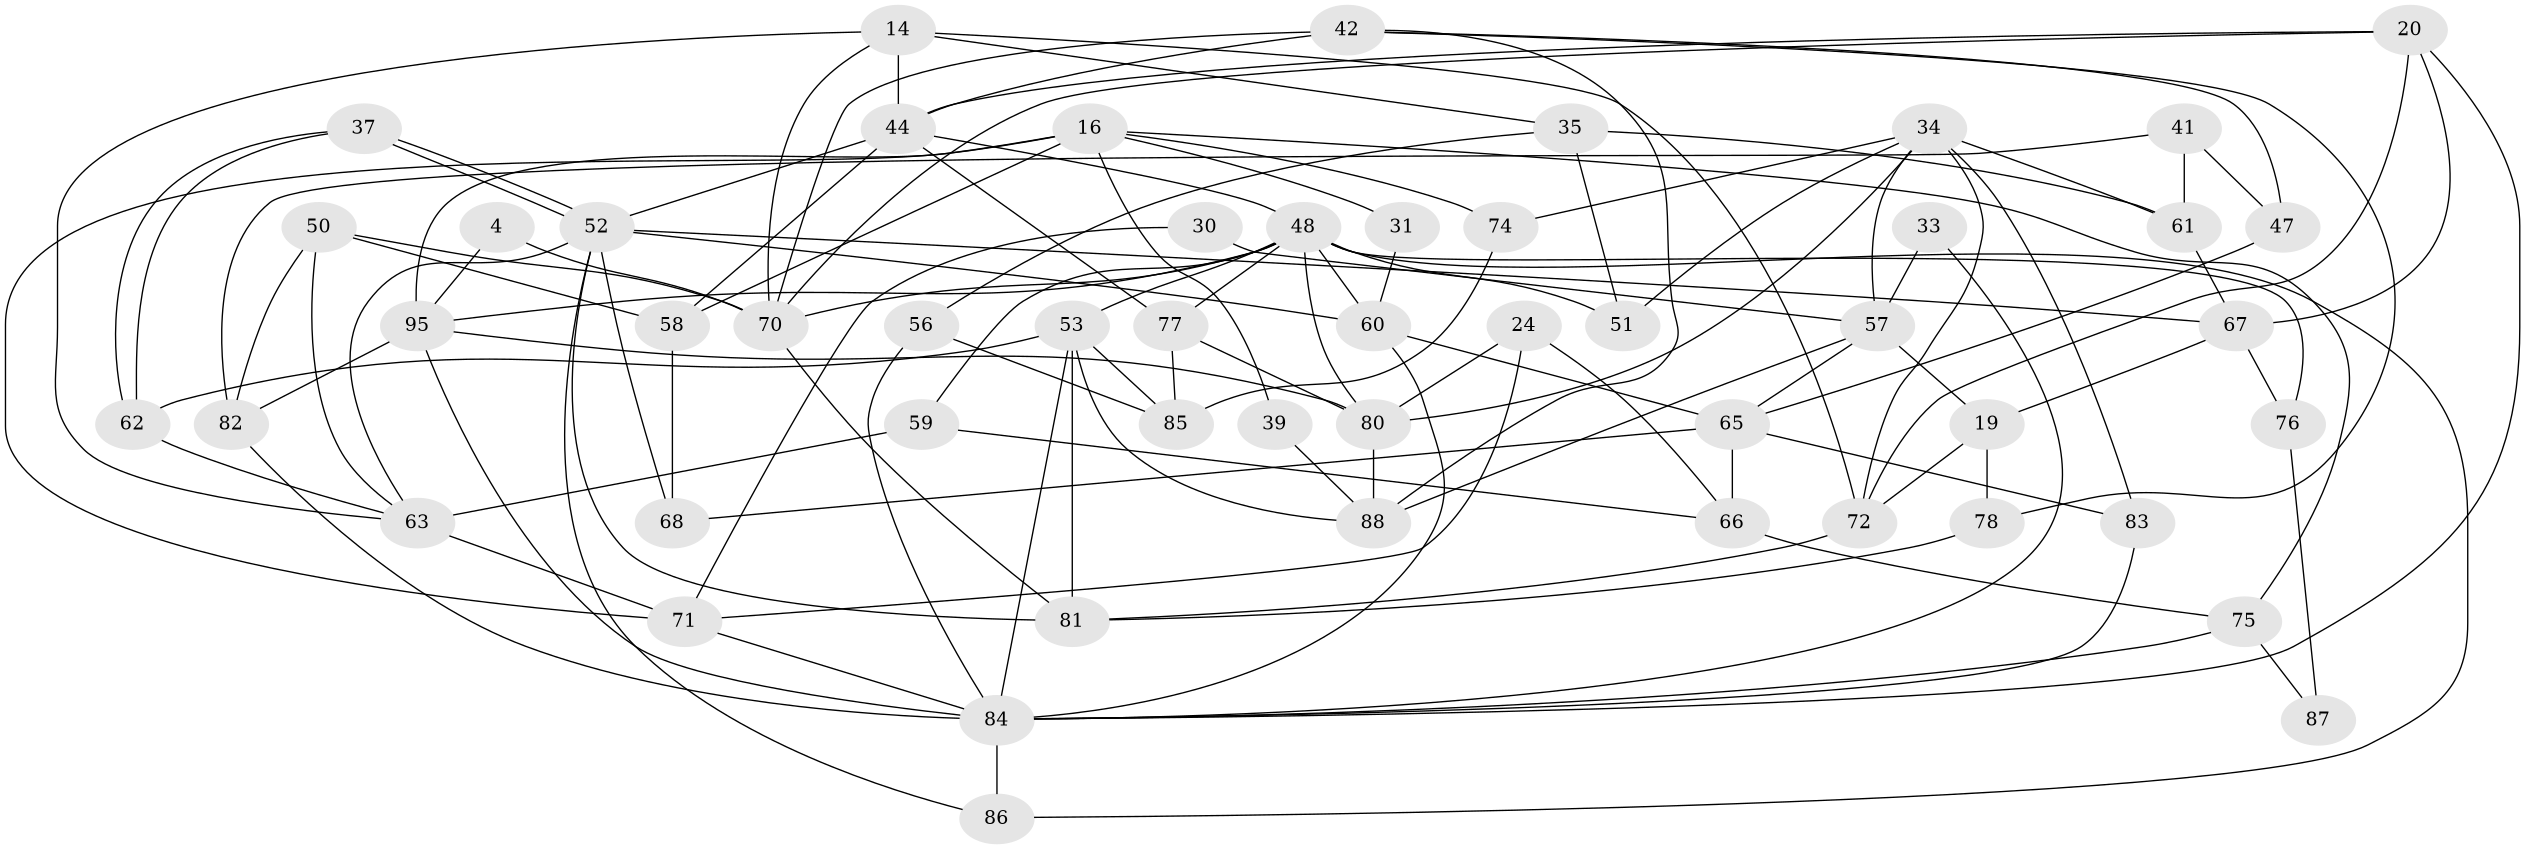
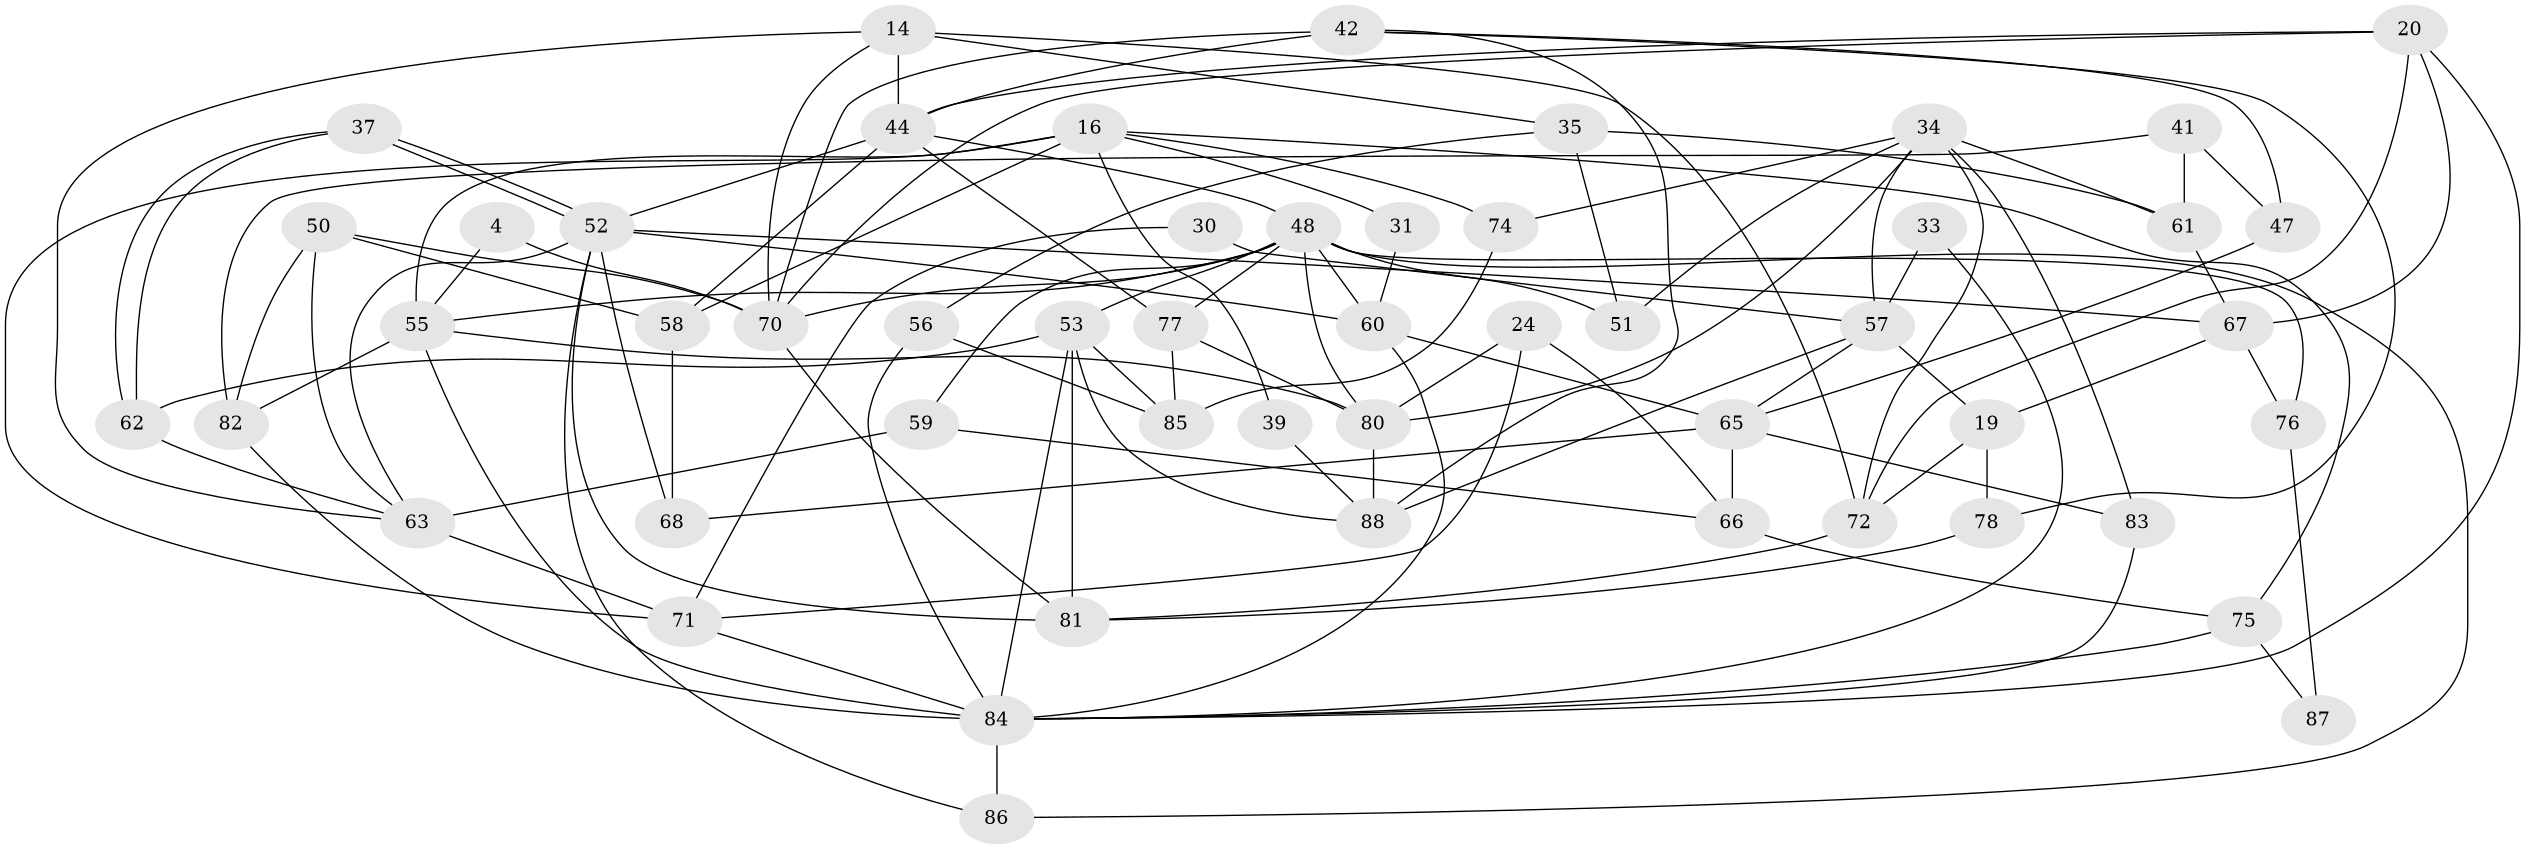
node "95": label "95" -> "55"
